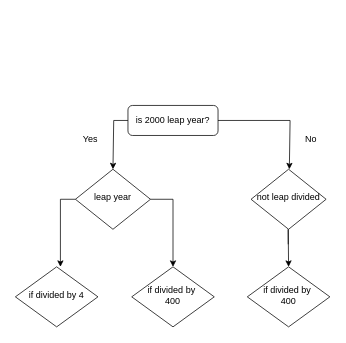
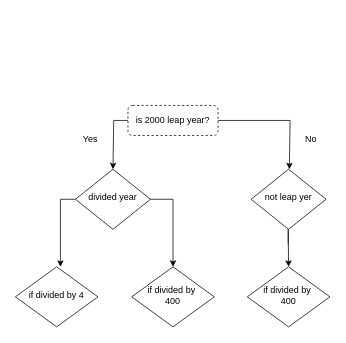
node "is 2000 leap year?": style solid -> dashed
node "leap year": label "leap year" -> "divided year"
node "not leap divided": label "not leap divided" -> "not leap yer"
